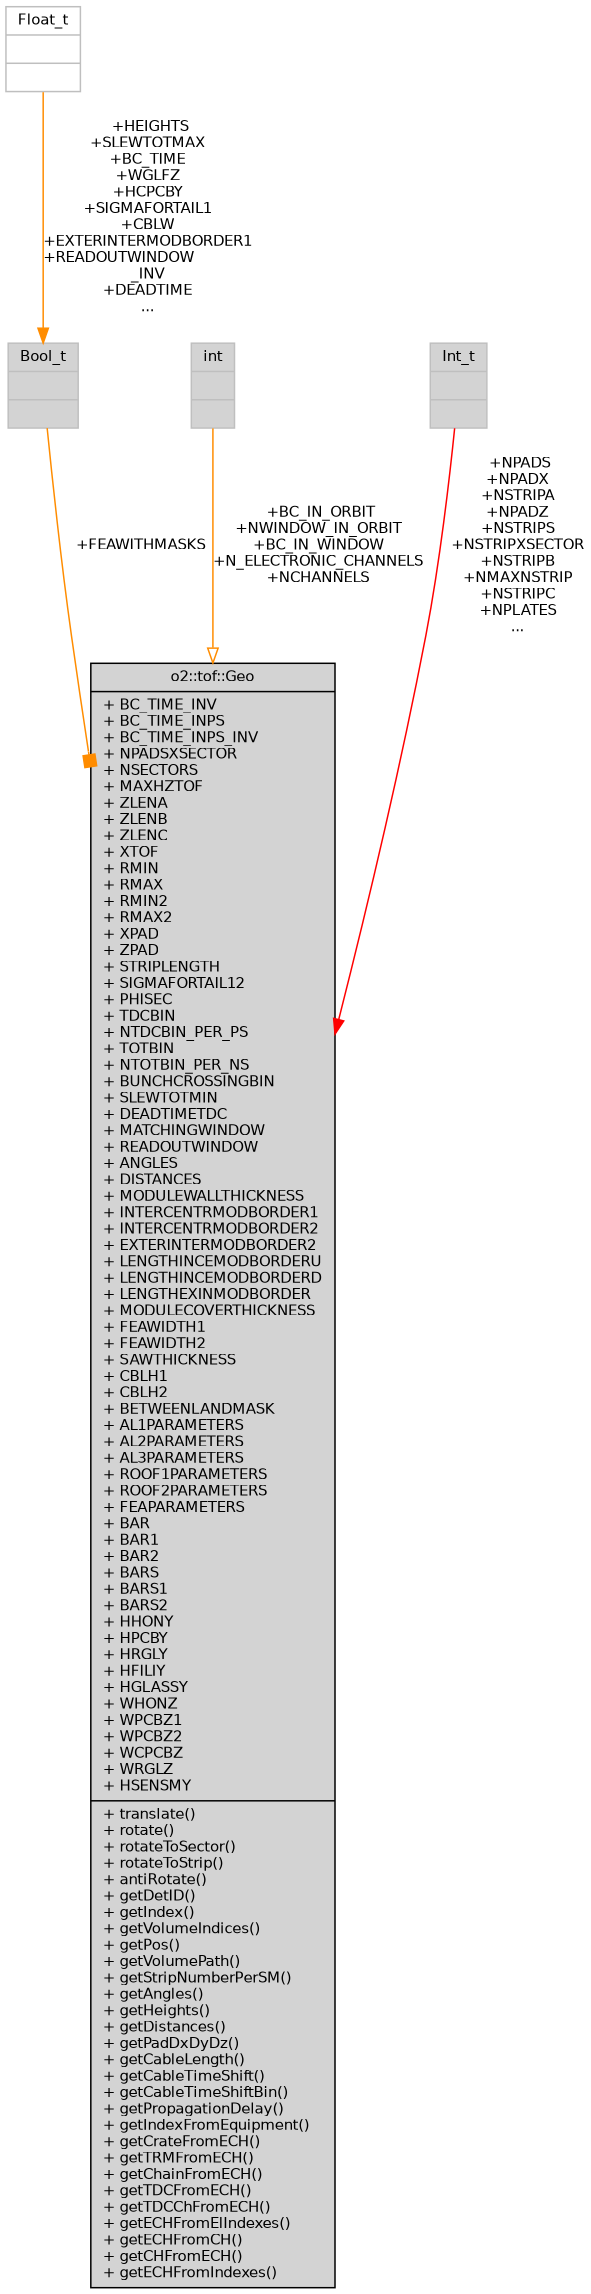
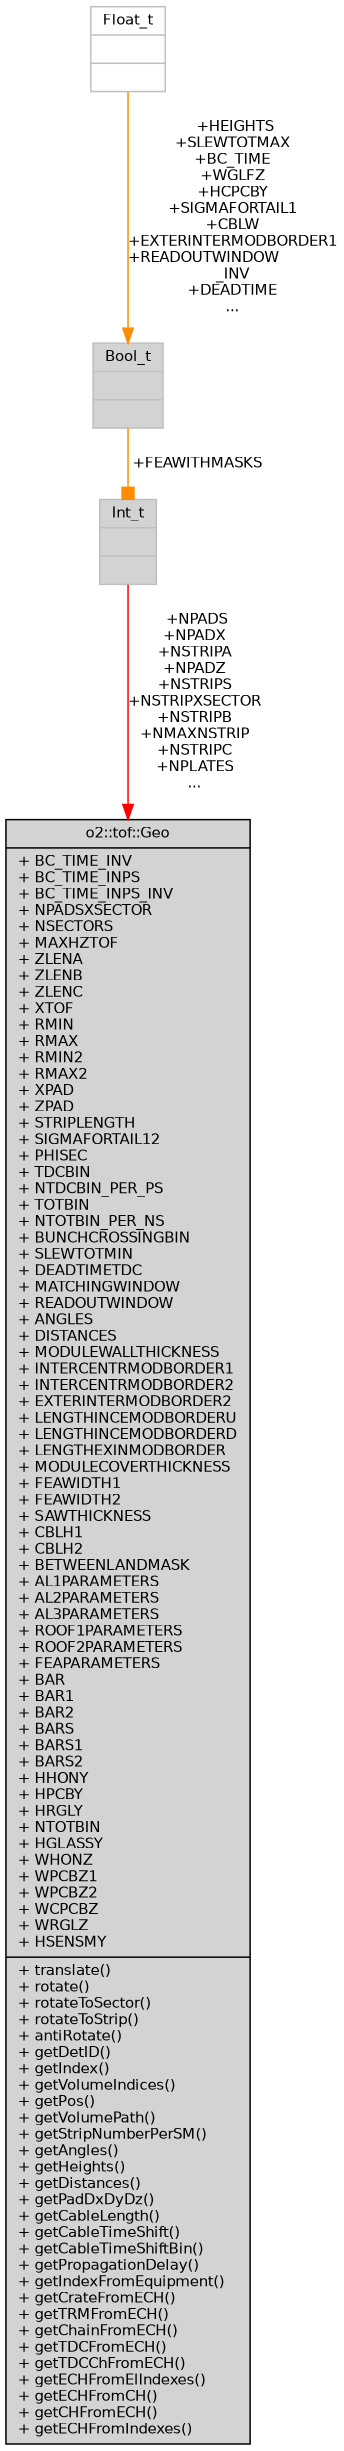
node "int": removed
edge "Bool_t" -> "o2::tof::Geo": now "Bool_t" -> "Int_t"
node "o2::tof::Geo": text "+ HFILIY" -> "+ NTOTBIN"
